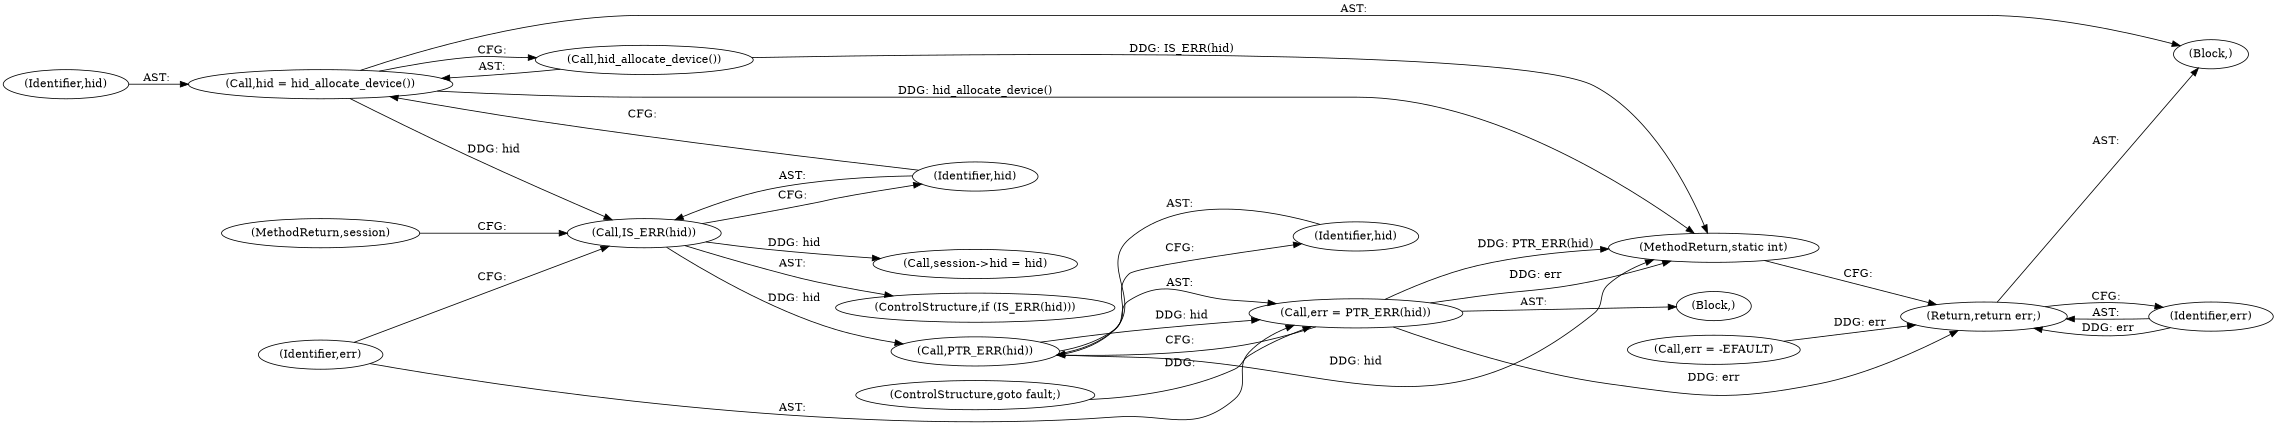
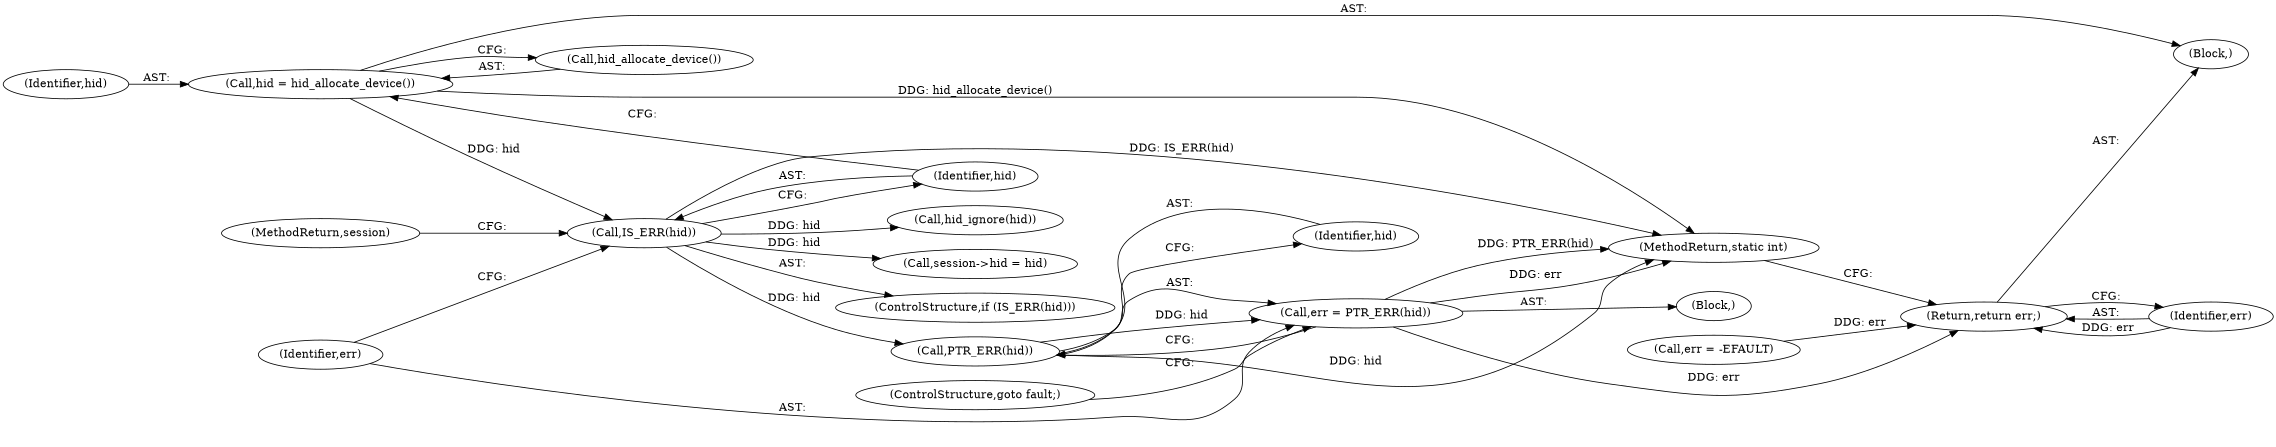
edge "(Call,hid_allocate_device())" -> "(MethodReturn,static int)": now "(Call,IS_ERR(hid))" -> "(MethodReturn,static int)"
node "(Call,hid_ignore(hid))": added
edge "(ControlStructure,goto fault;)" -> "(Call,err = PTR_ERR(hid))": label "DDG: " -> "CFG: "
